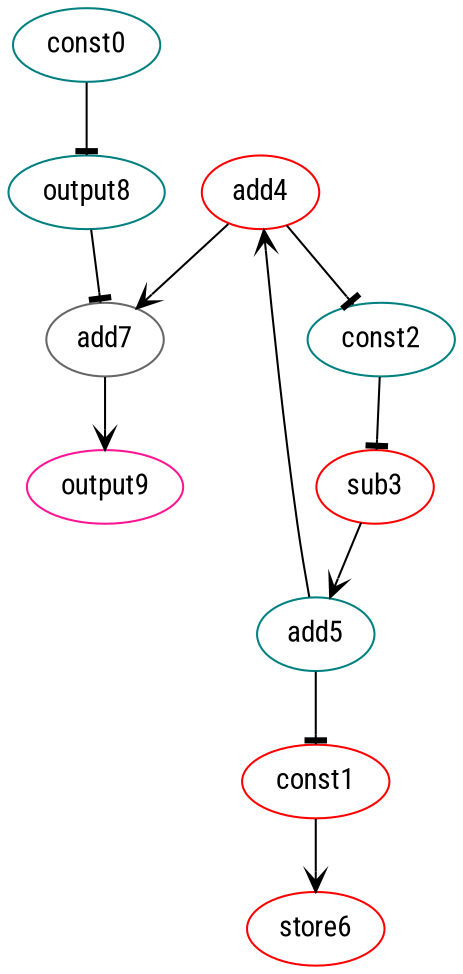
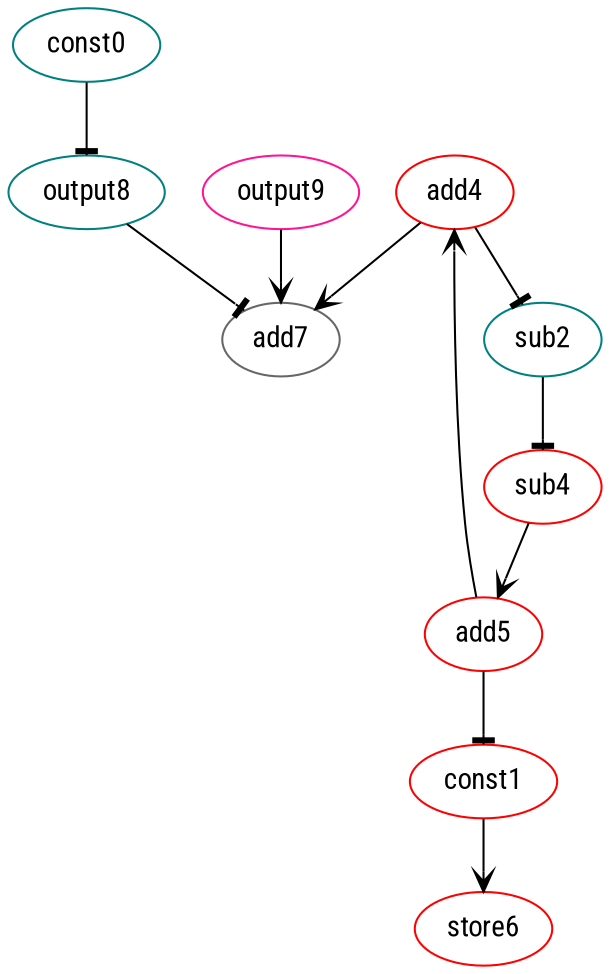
node "const2": label "const2" -> "sub2"
edge "add7" -> "output9": reversed
node "sub3": label "sub3" -> "sub4"
node "add5": color teal -> red
